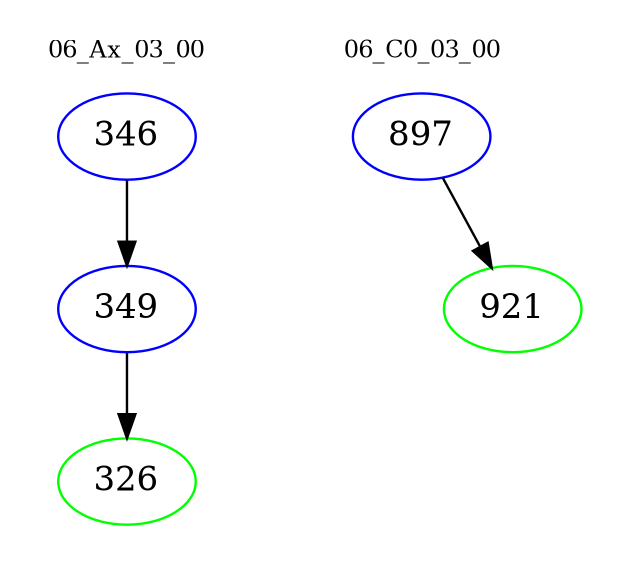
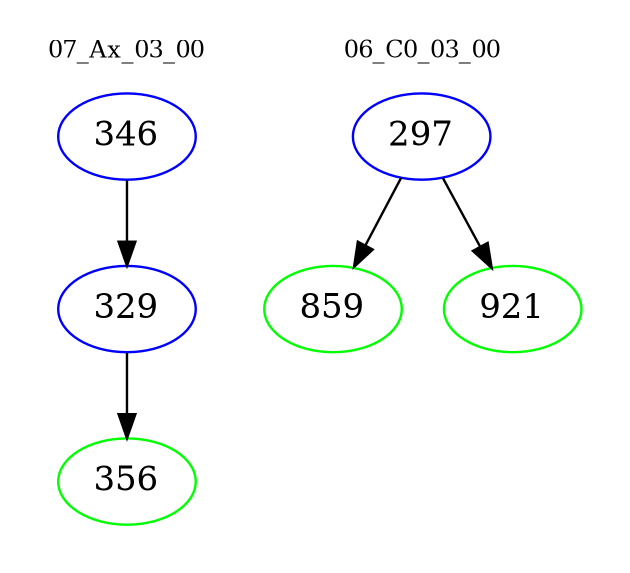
cluster "06_Ax_03_00": label "06_Ax_03_00" -> "07_Ax_03_00"
node "897": label "897" -> "297"
node "349": label "349" -> "329"
node "859": added
node "326": label "326" -> "356"
